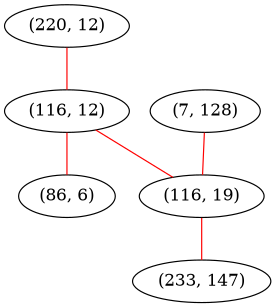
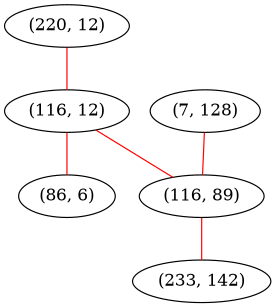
node "(116, 19)": label "(116, 19)" -> "(116, 89)"
node "(233, 147)": label "(233, 147)" -> "(233, 142)"
